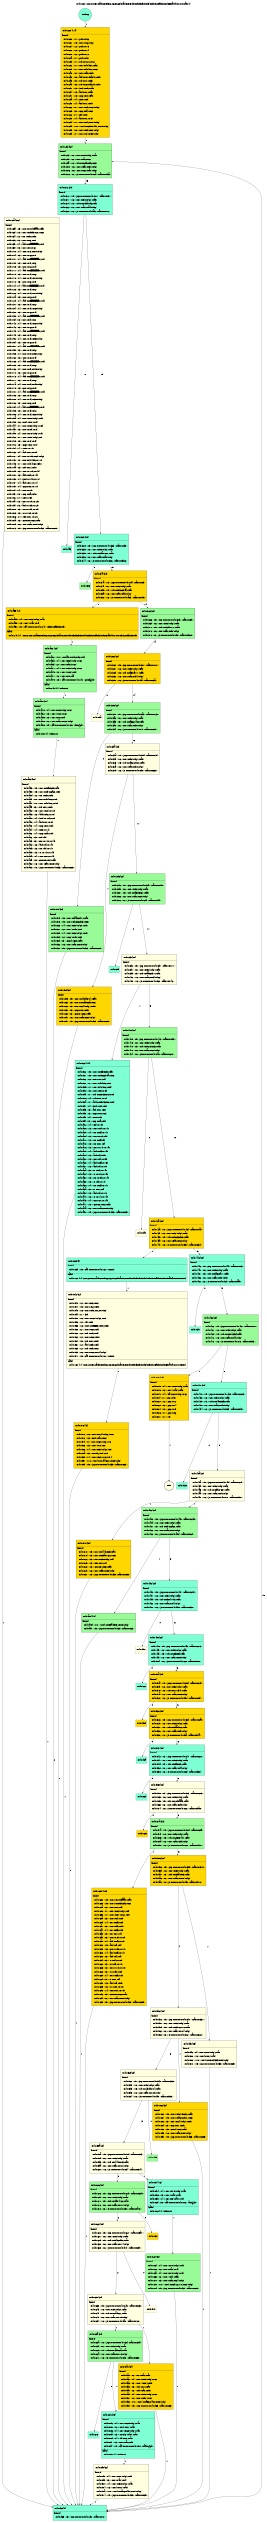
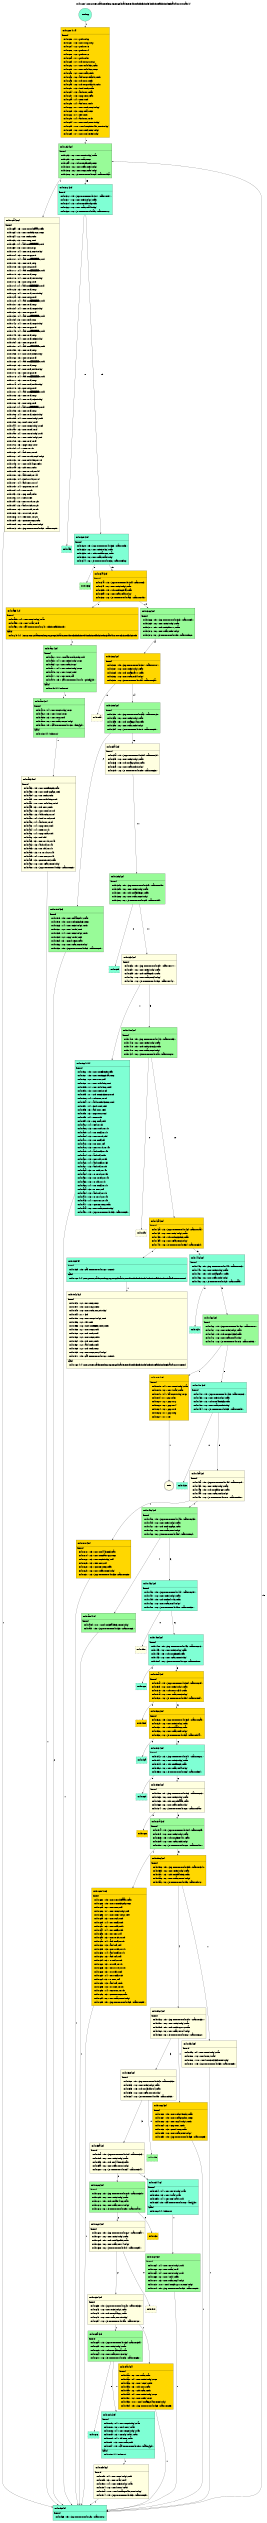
edge "0x4012f2 [32]" -> "0x4016ea [302]": added, label "1"
node "0x4018be [30]": removed
node "0x401976 [42]": removed
